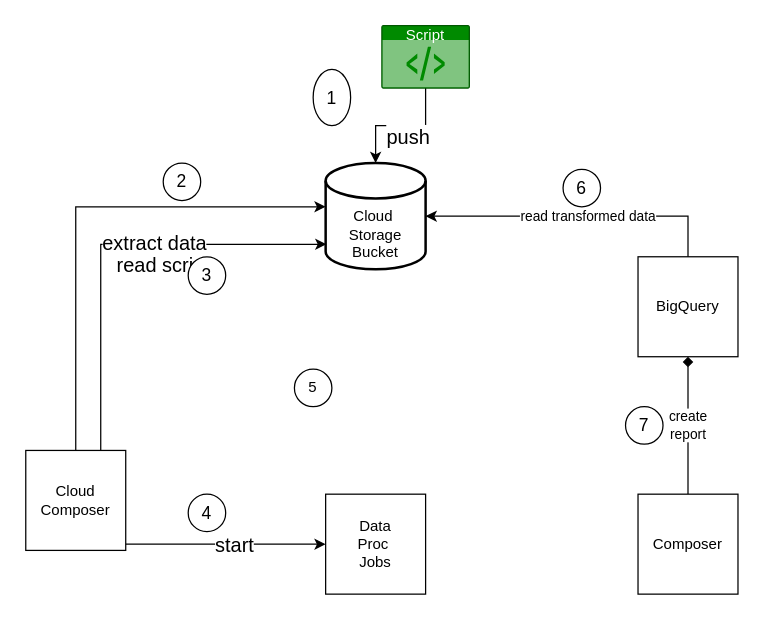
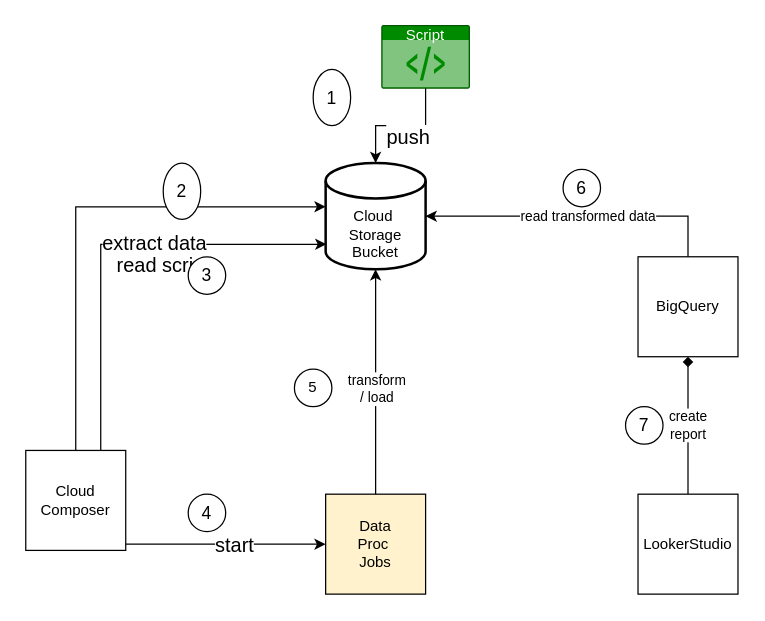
node "2": size 38x38 -> 38x56
edge "Data Proc Jobs" -> "Cloud Storage Bucket": added, label "transform / load"
node "Data Proc Jobs": fillcolor #ffffff -> #fff2cc
node "Composer": label "Composer" -> "LookerStudio"
